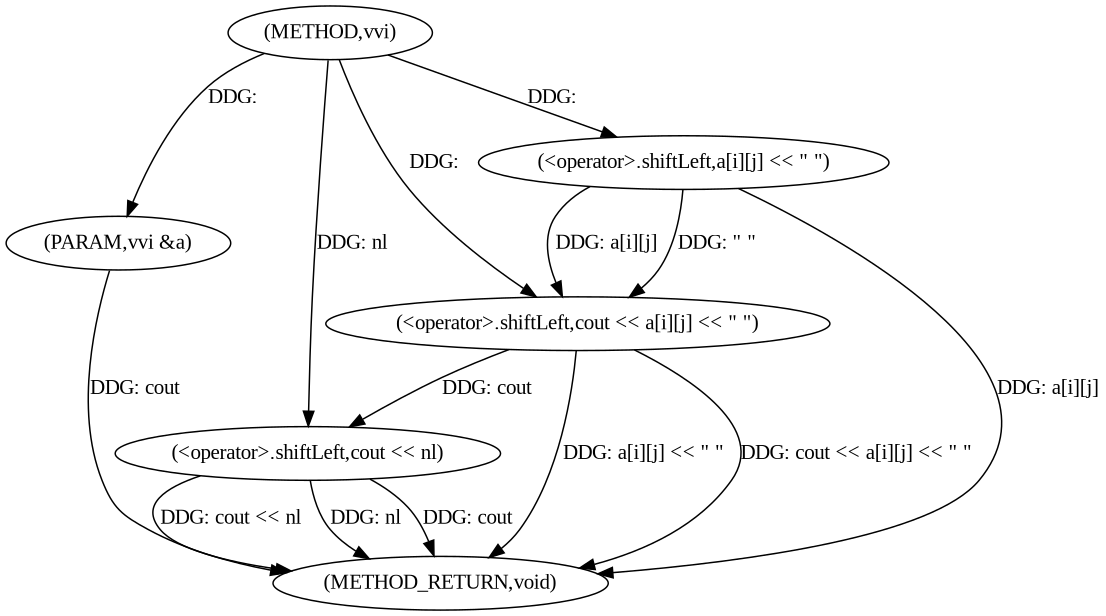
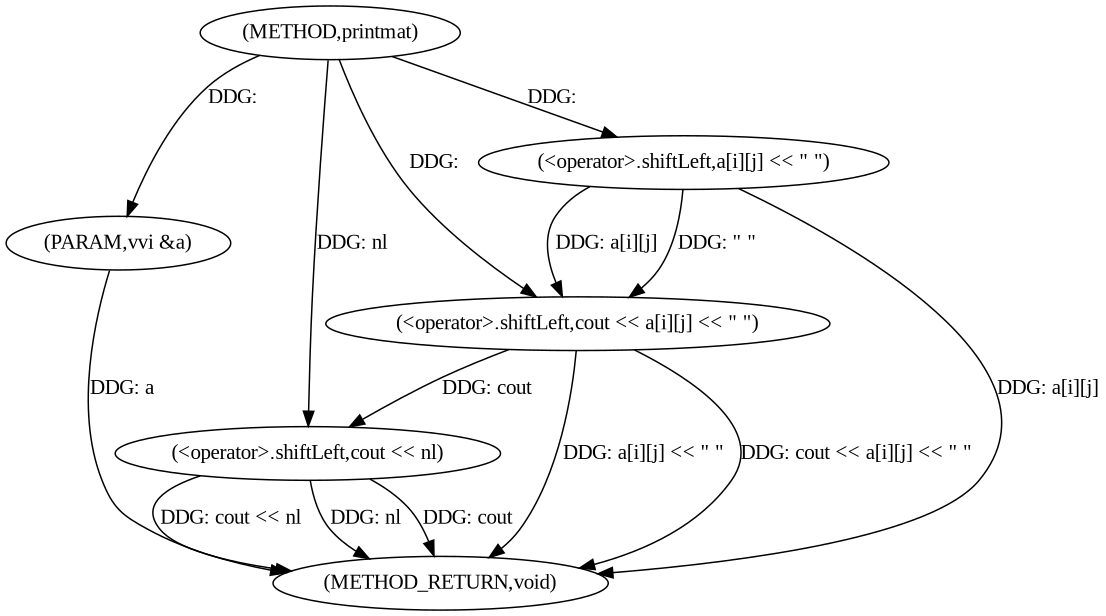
node "(METHOD,vvi)": label "(METHOD,vvi)" -> "(METHOD,printmat)"
edge "(PARAM,vvi &a)" -> "(METHOD_RETURN,void)": label "DDG: cout" -> "DDG: a"
